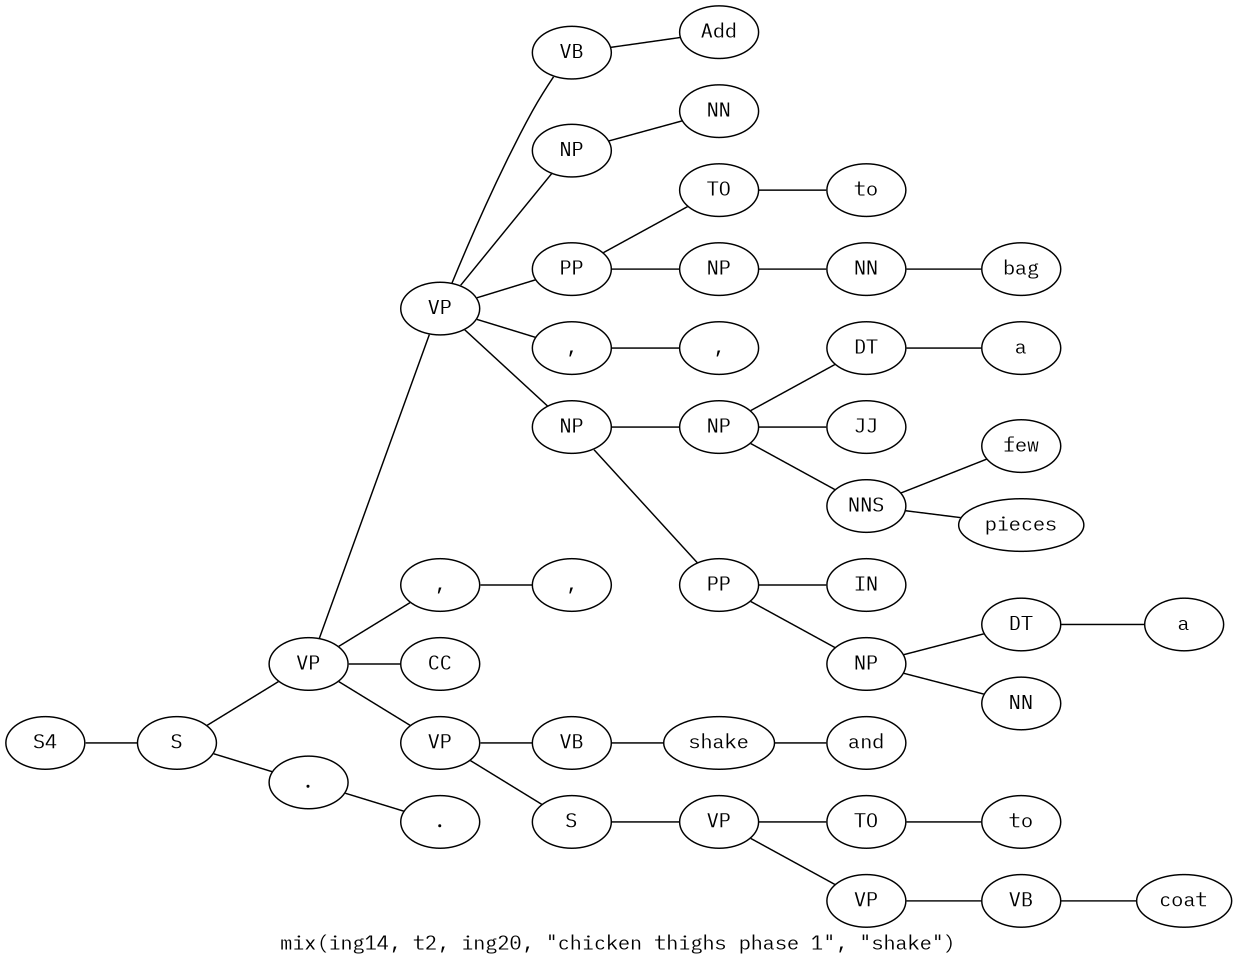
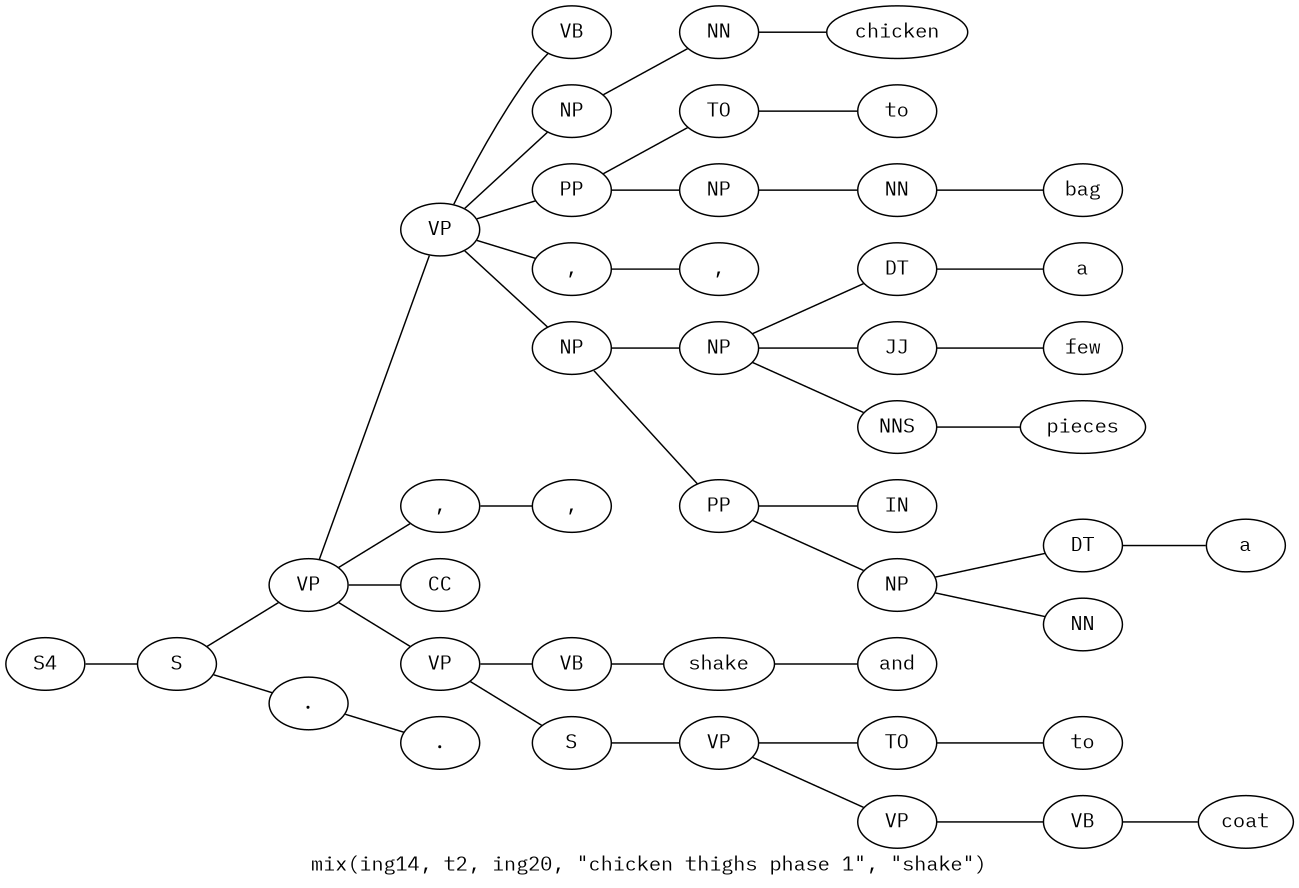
node "Add": removed
node "chicken": added
edge "few" -- "NNS": now "few" -- "JJ"
